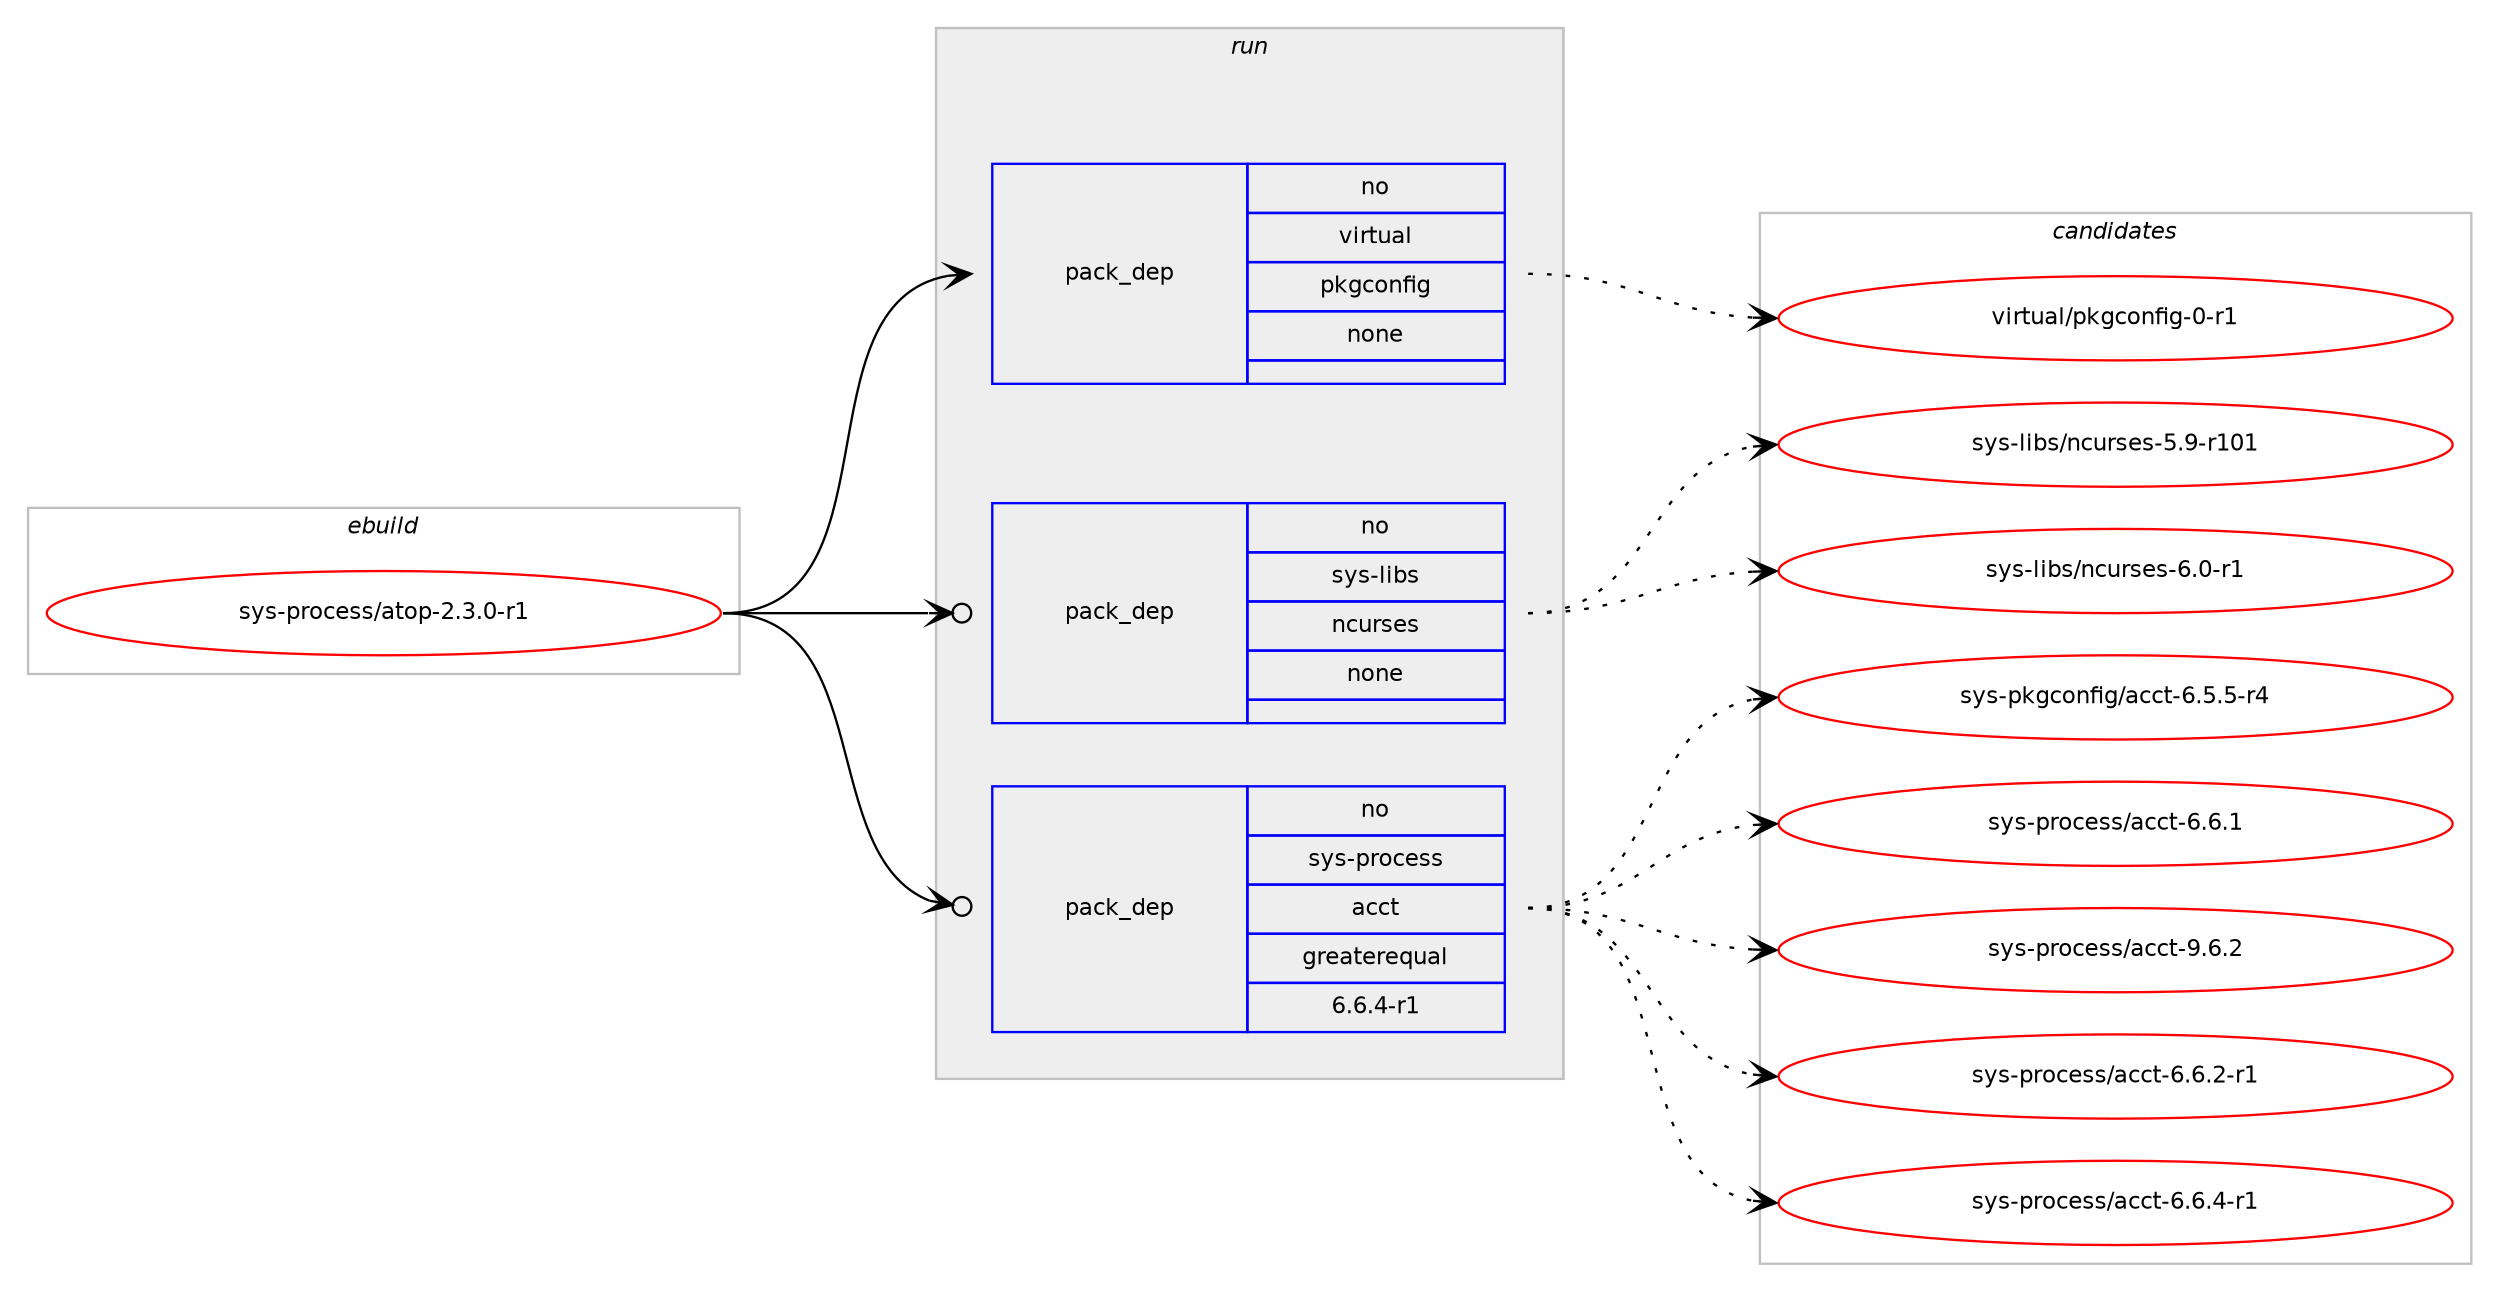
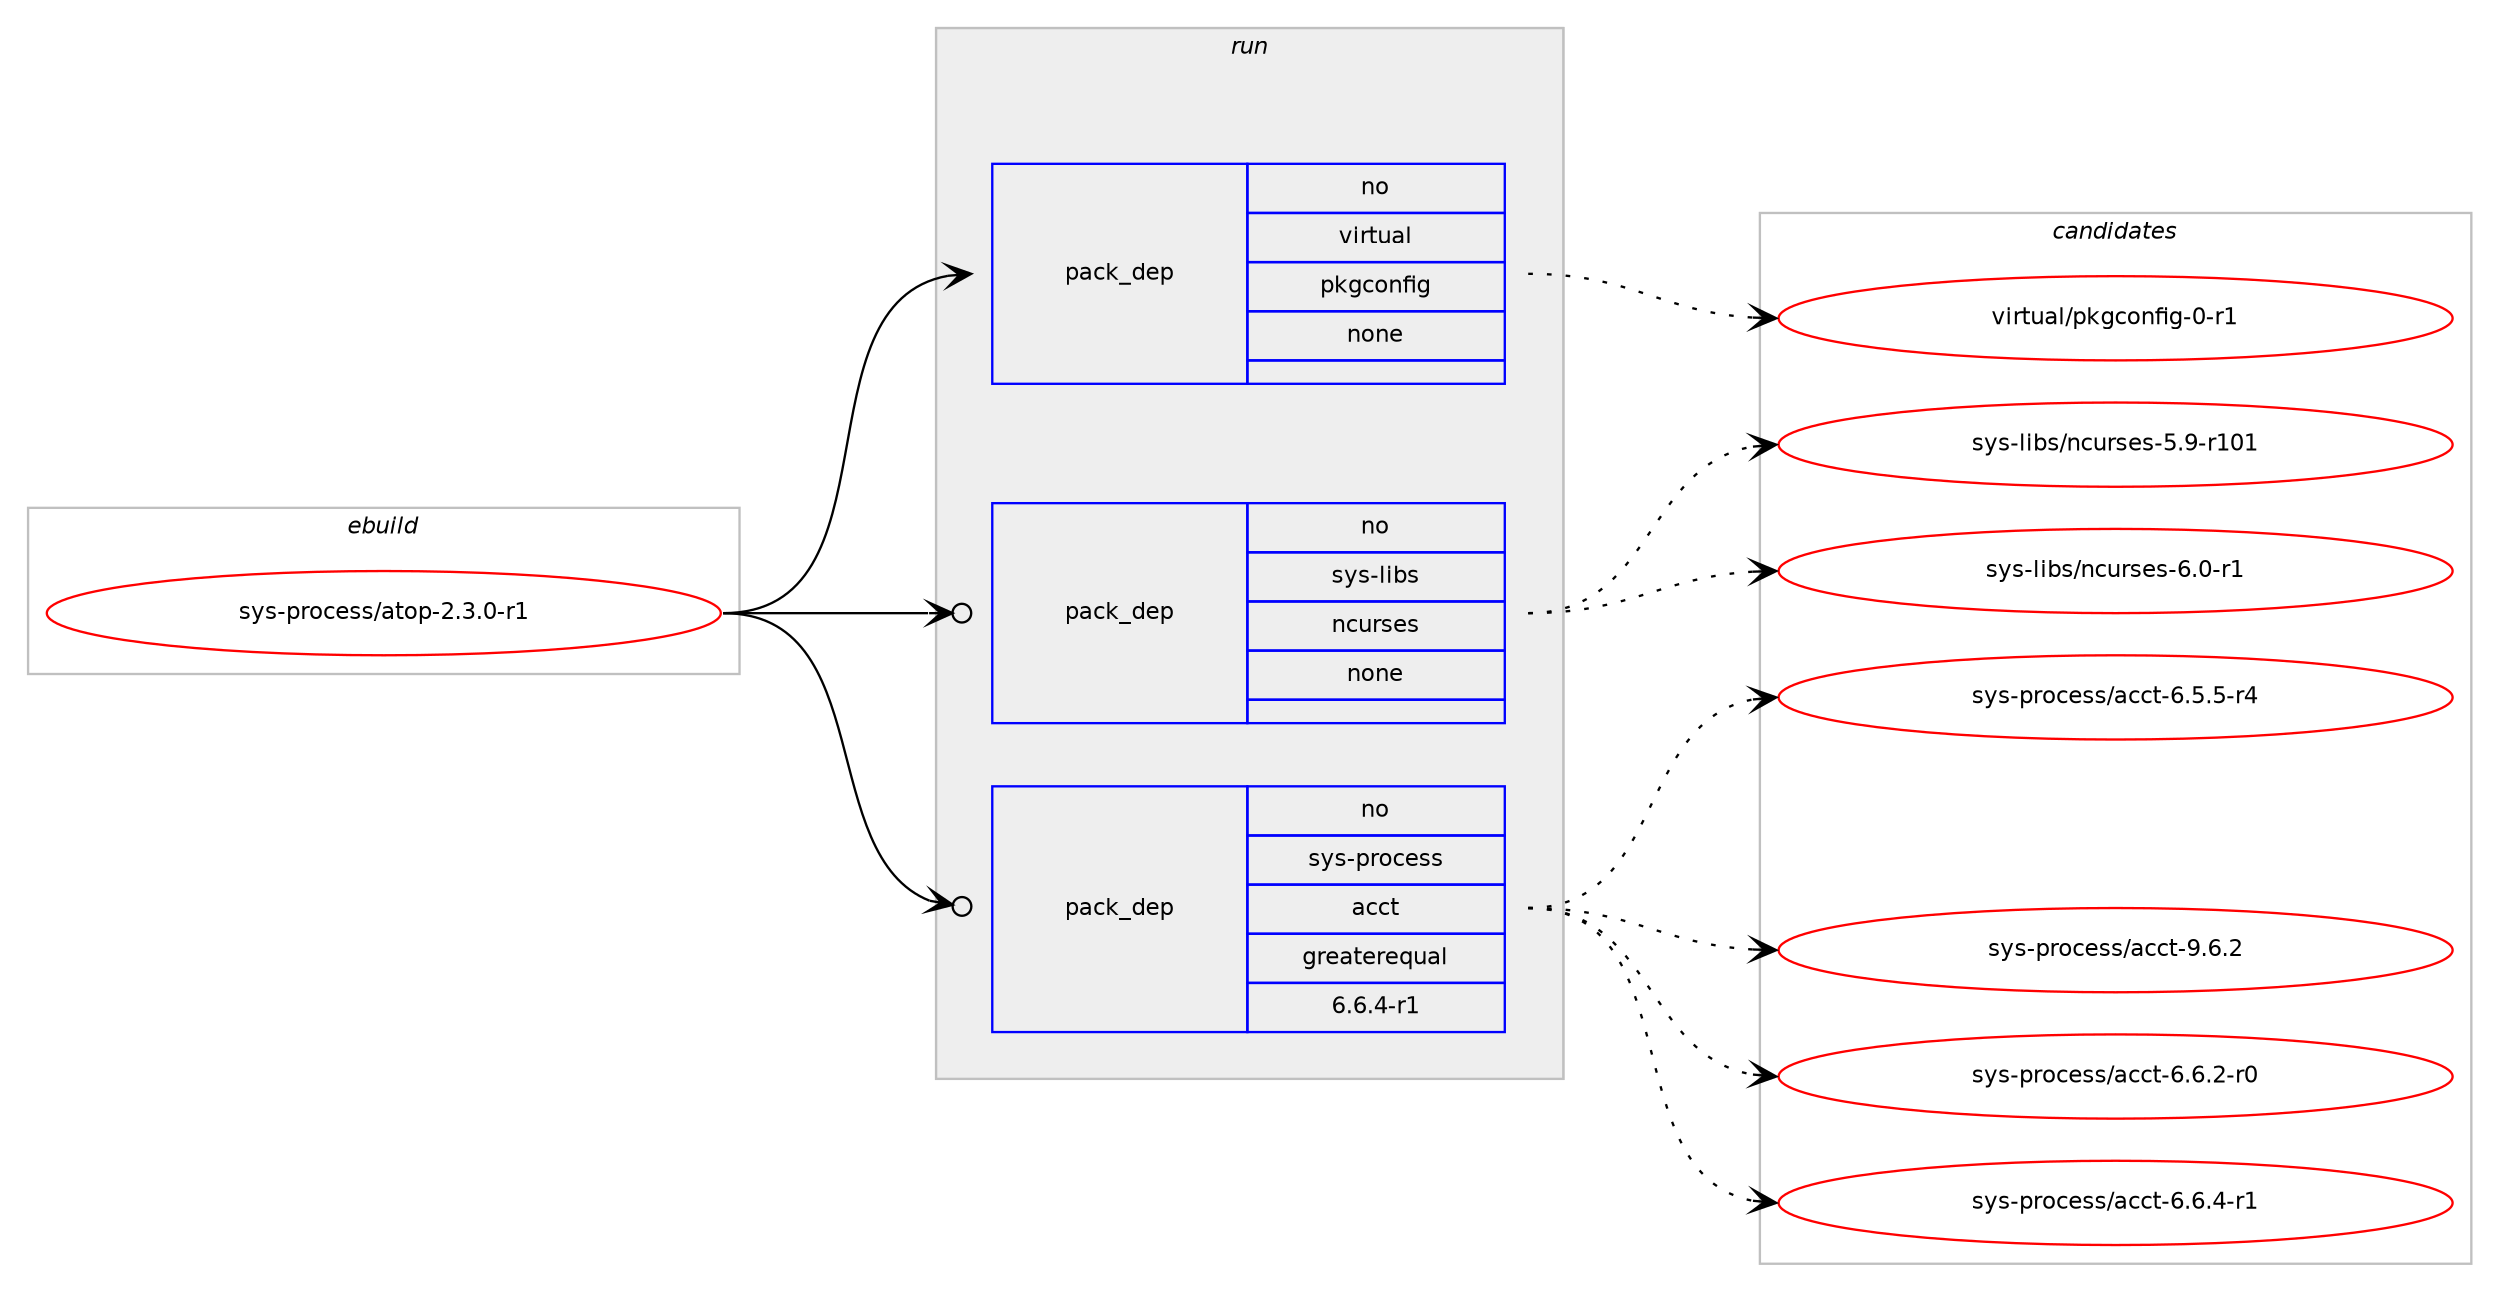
node "sys-pkgconfig/acct-6.5.5-r4": label "sys-pkgconfig/acct-6.5.5-r4" -> "sys-process/acct-6.5.5-r4"
node "sys-process/acct-6.6.1": removed
node "sys-process/acct-6.6.2-r1": label "sys-process/acct-6.6.2-r1" -> "sys-process/acct-6.6.2-r0"
